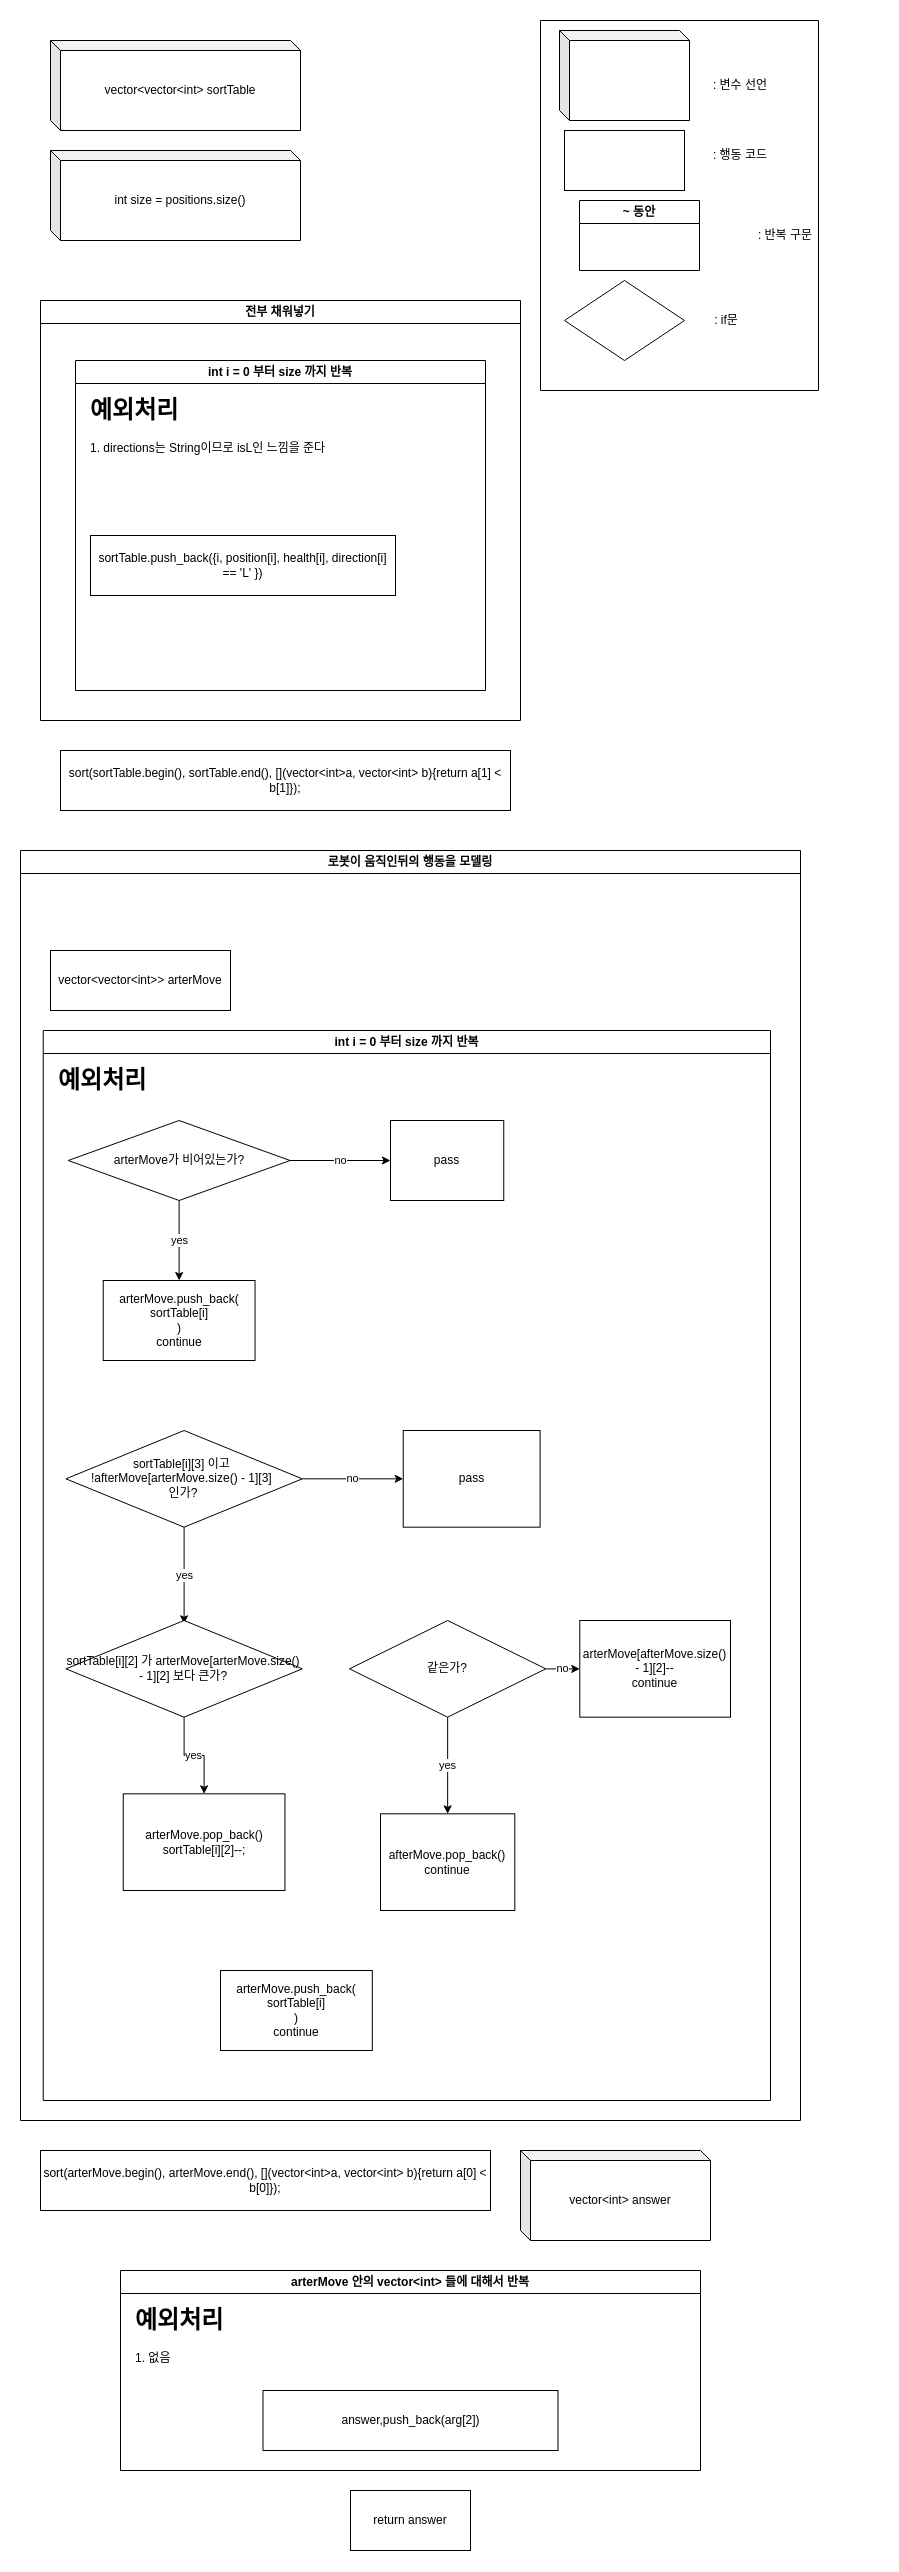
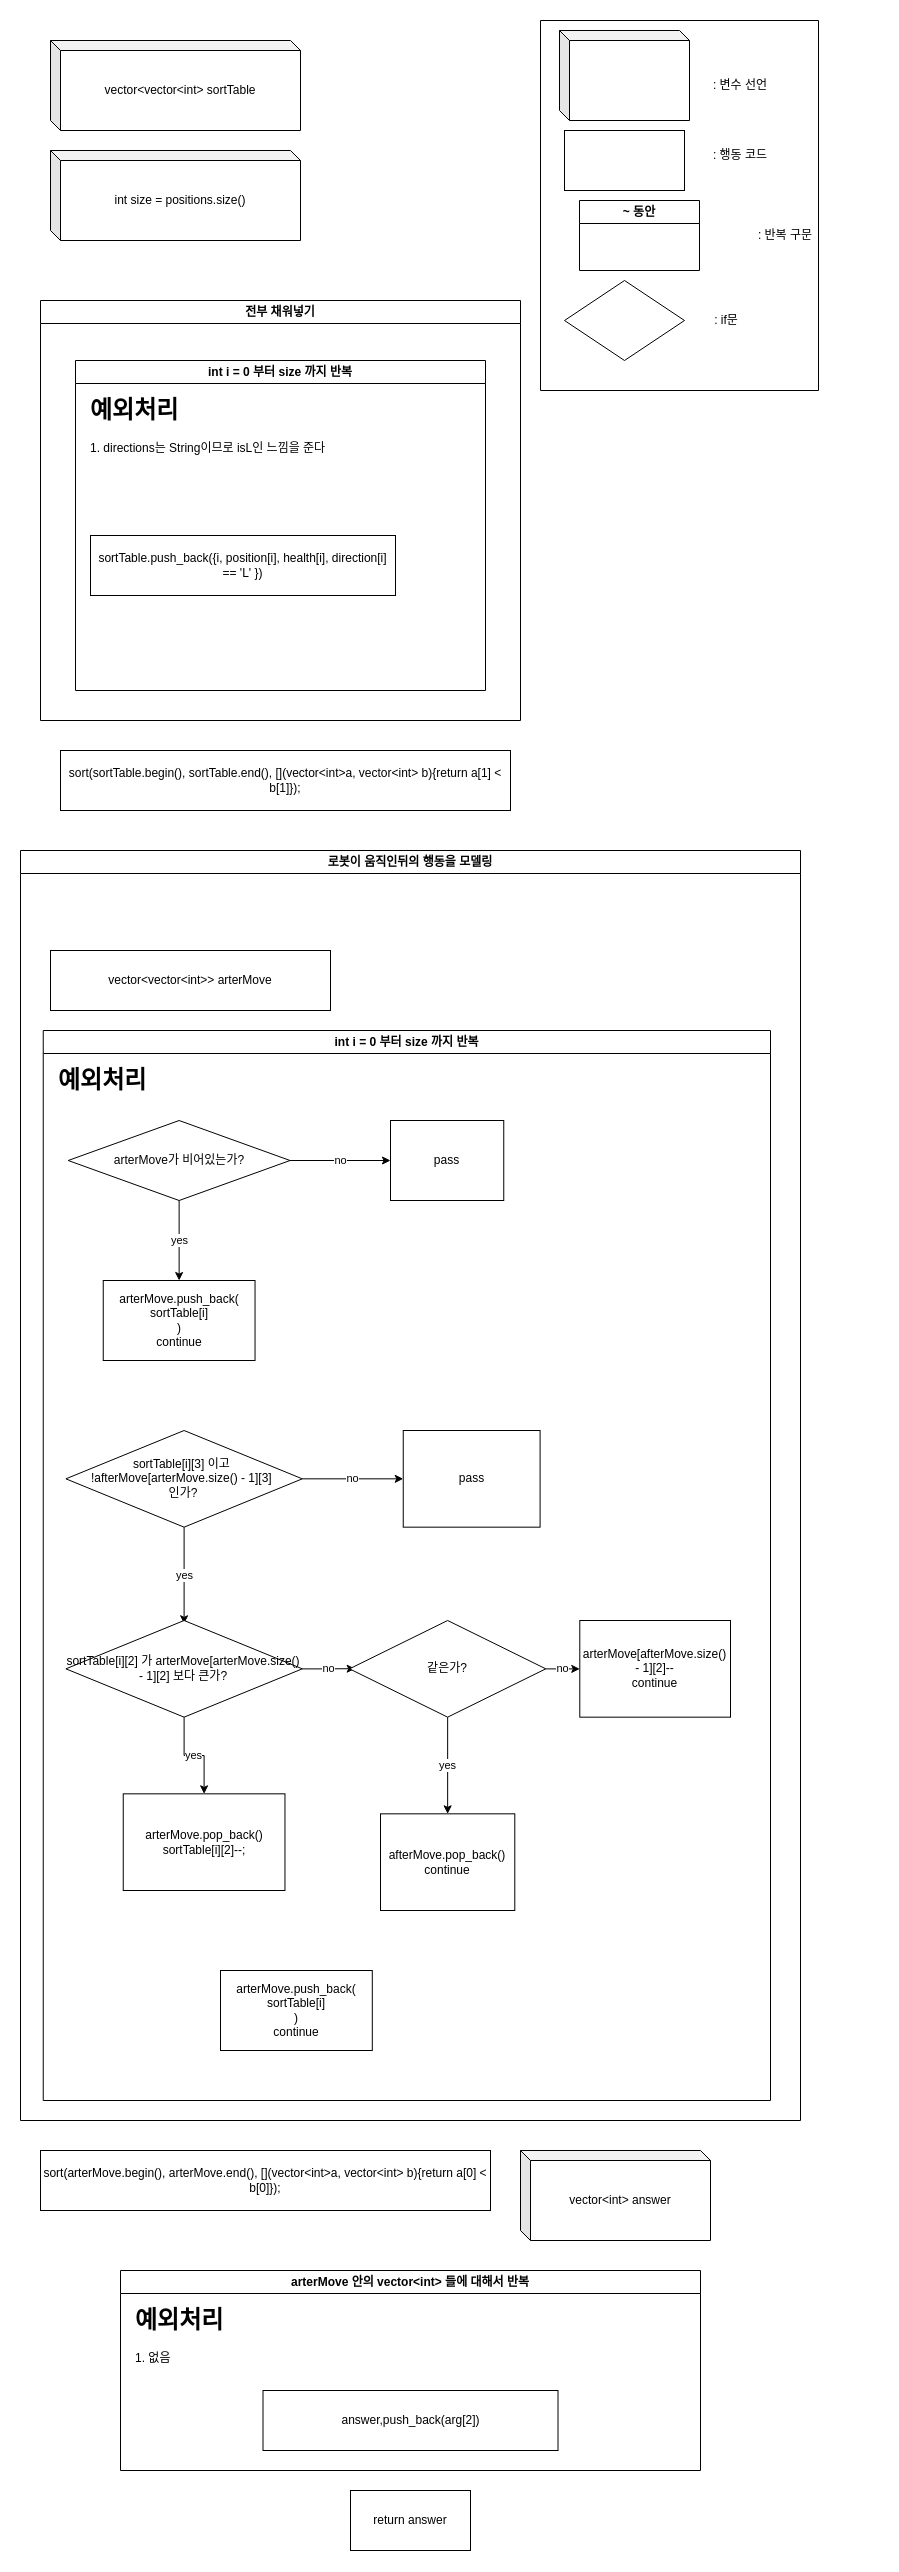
node "vector<vector<int>> arterMove": size 180x60 -> 280x60
edge "sortTable[i][2] 가 arterMove[arterMove.size() - 1][2] 보다 큰가?" -> "같은가?": added, label "no"
